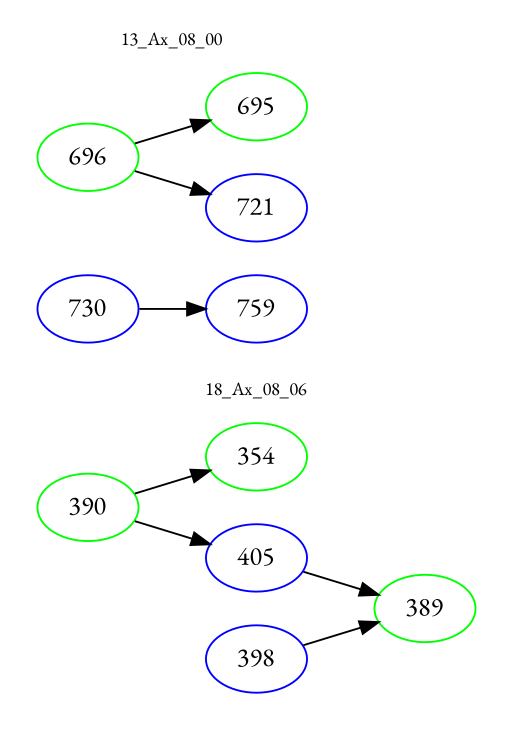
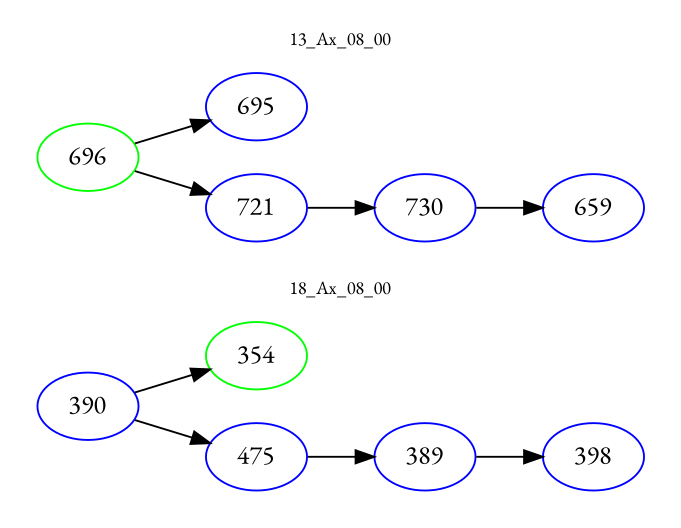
node "695": color green -> blue
edge "721" -> "730": added
node "759": label "759" -> "659"
cluster "18_Ax_08_06": label "18_Ax_08_06" -> "18_Ax_08_00"
node "390": color green -> blue
node "405": label "405" -> "475"
node "389": color green -> blue
edge "398" -> "389": reversed
